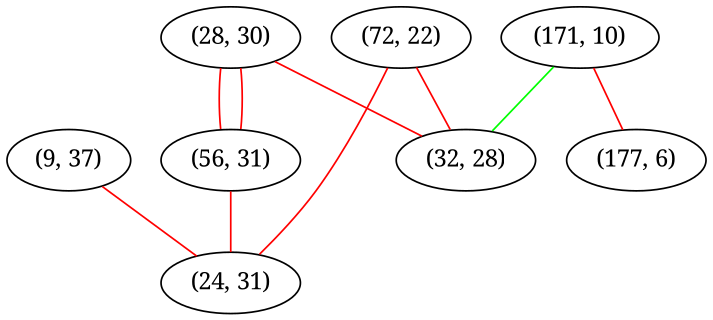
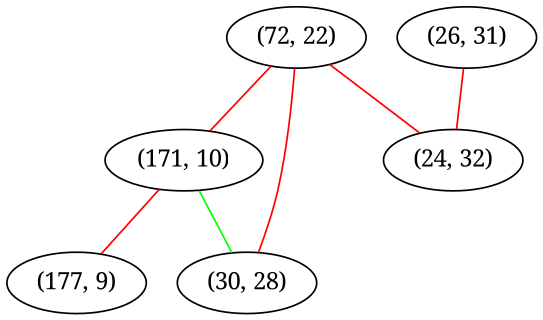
node "(28, 30)": removed
edge "(72, 22)" -- "(171, 10)": added
node "(9, 37)": removed
node "(56, 31)": label "(56, 31)" -> "(26, 31)"
node "(32, 28)": label "(32, 28)" -> "(30, 28)"
node "(177, 6)": label "(177, 6)" -> "(177, 9)"
node "(24, 31)": label "(24, 31)" -> "(24, 32)"
